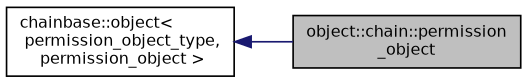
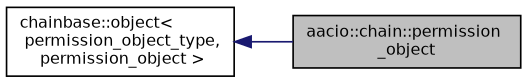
node "object::chain::permission _object": label "object::chain::permission _object" -> "aacio::chain::permission _object"
